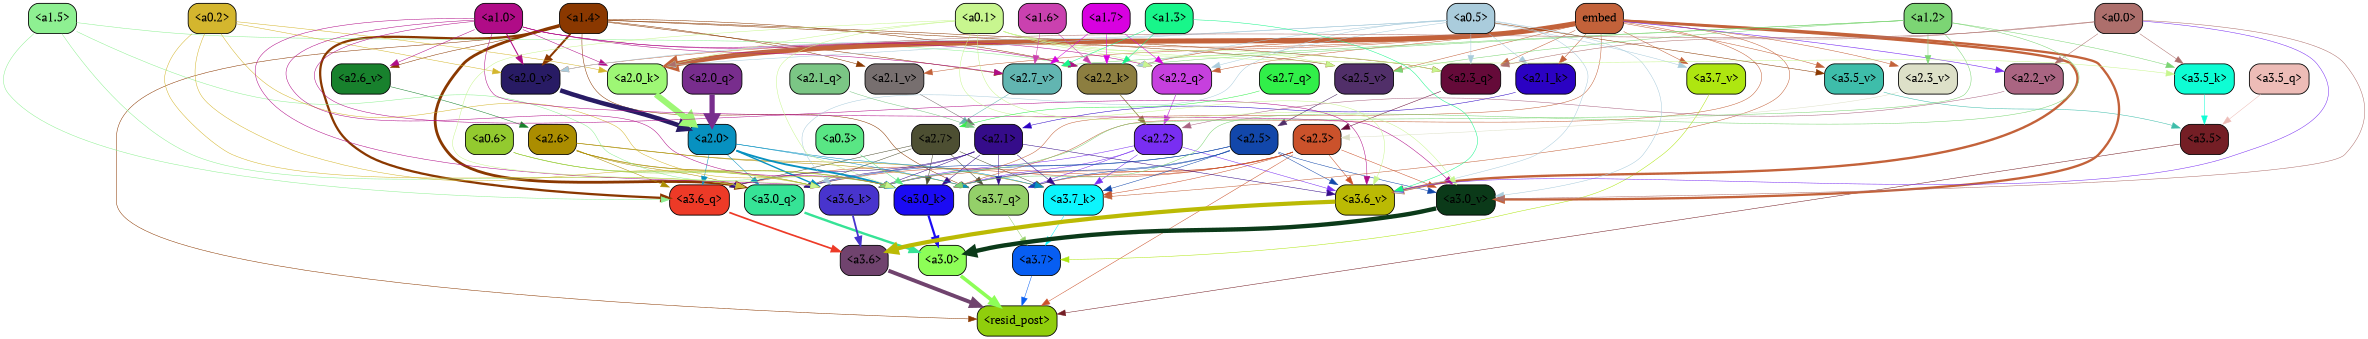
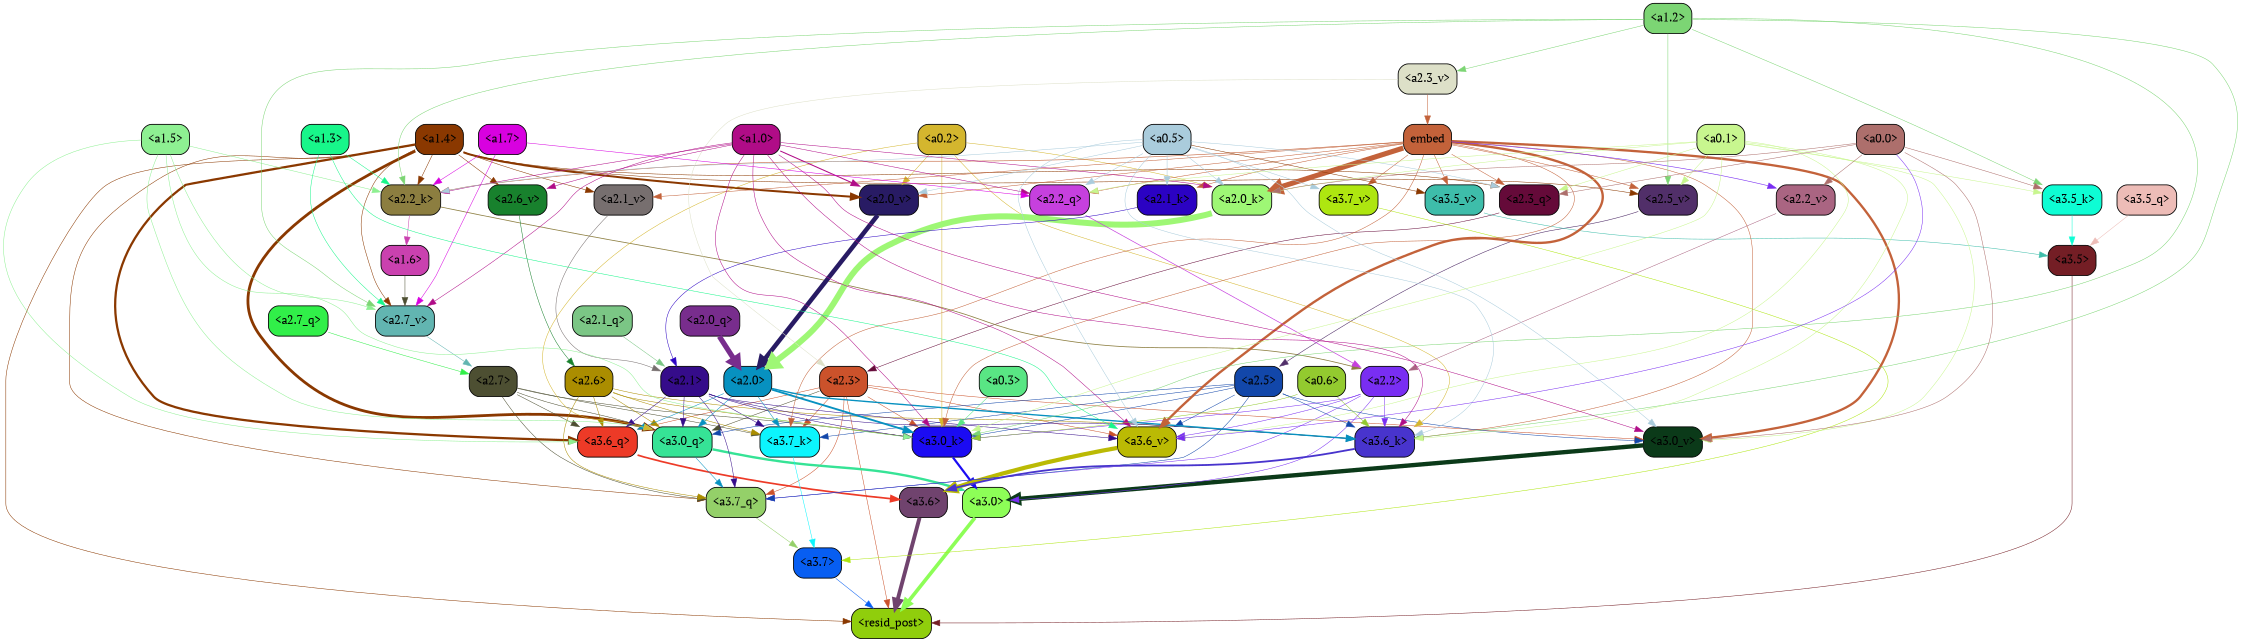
edge "<a1.6>" -> "<a2.7_v>": color #ca41af -> #4d4f32
edge "<a1.6>" -> "<a2.2_k>": reversed
edge "embed" -> "<a2.3_v>": reversed
edge "<a2.0>" -> "<a3.7_q>": now "<a3.0_q>" -> "<a3.7_q>"
edge "<a2.2>" -> "<a3.7_k>": now "<a2.2>" -> "<a3.0>"
edge "<a2.3>" -> "<a3.0_q>": color #cb522b -> #4d4f32
edge "<a1.5>" -> "<a2.7_v>": added
